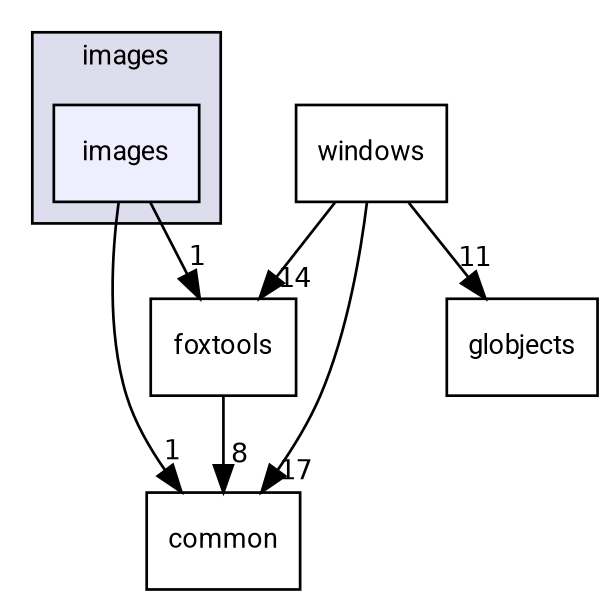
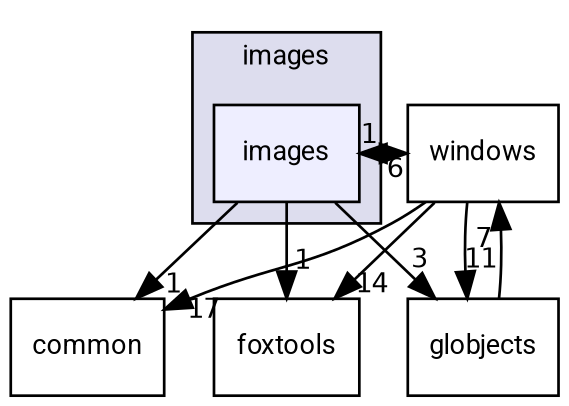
edge "images" -> "windows": added
edge "windows" -> "images": added
edge "images" -> "globjects": added
edge "globjects" -> "windows": added
edge "foxtools" -> "common": removed
